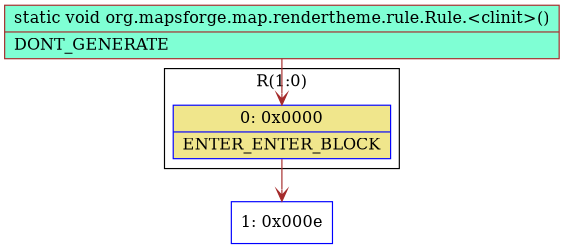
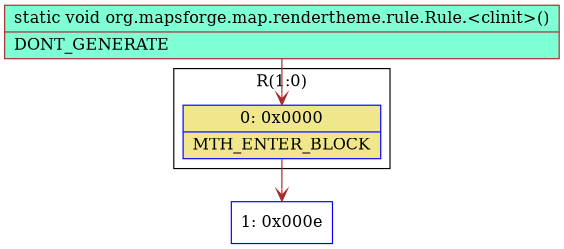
node "0: 0x0000": text "ENTER_ENTER_BLOCK" -> "MTH_ENTER_BLOCK"
